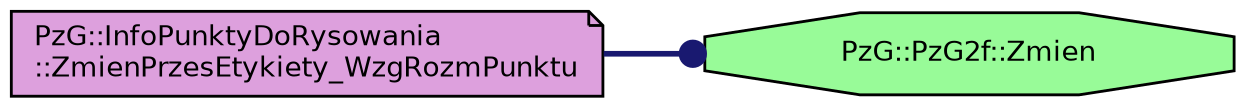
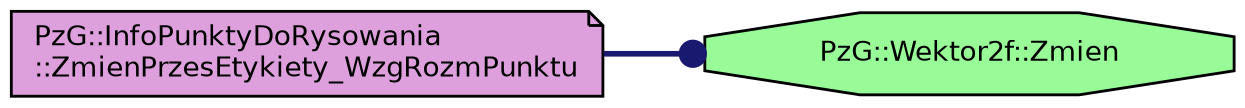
node "PzG::PzG2f::Zmien": label "PzG::PzG2f::Zmien" -> "PzG::Wektor2f::Zmien"
